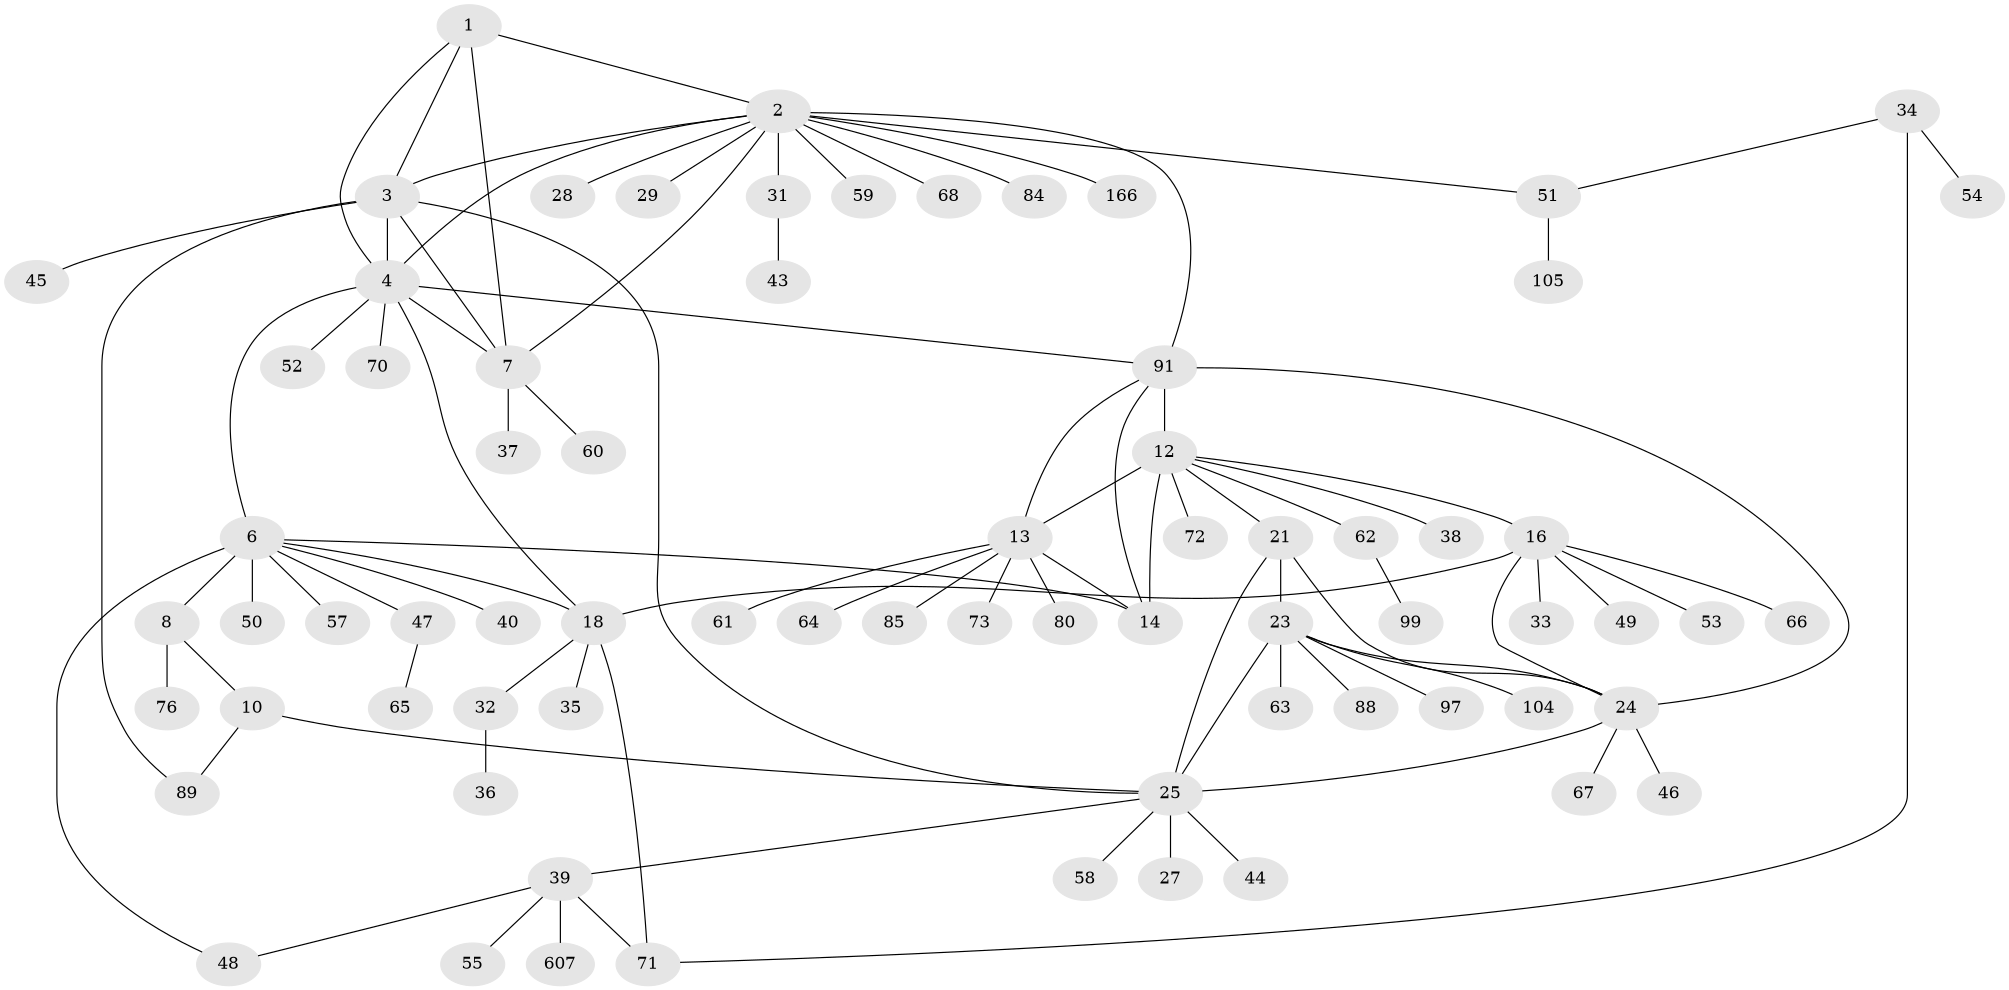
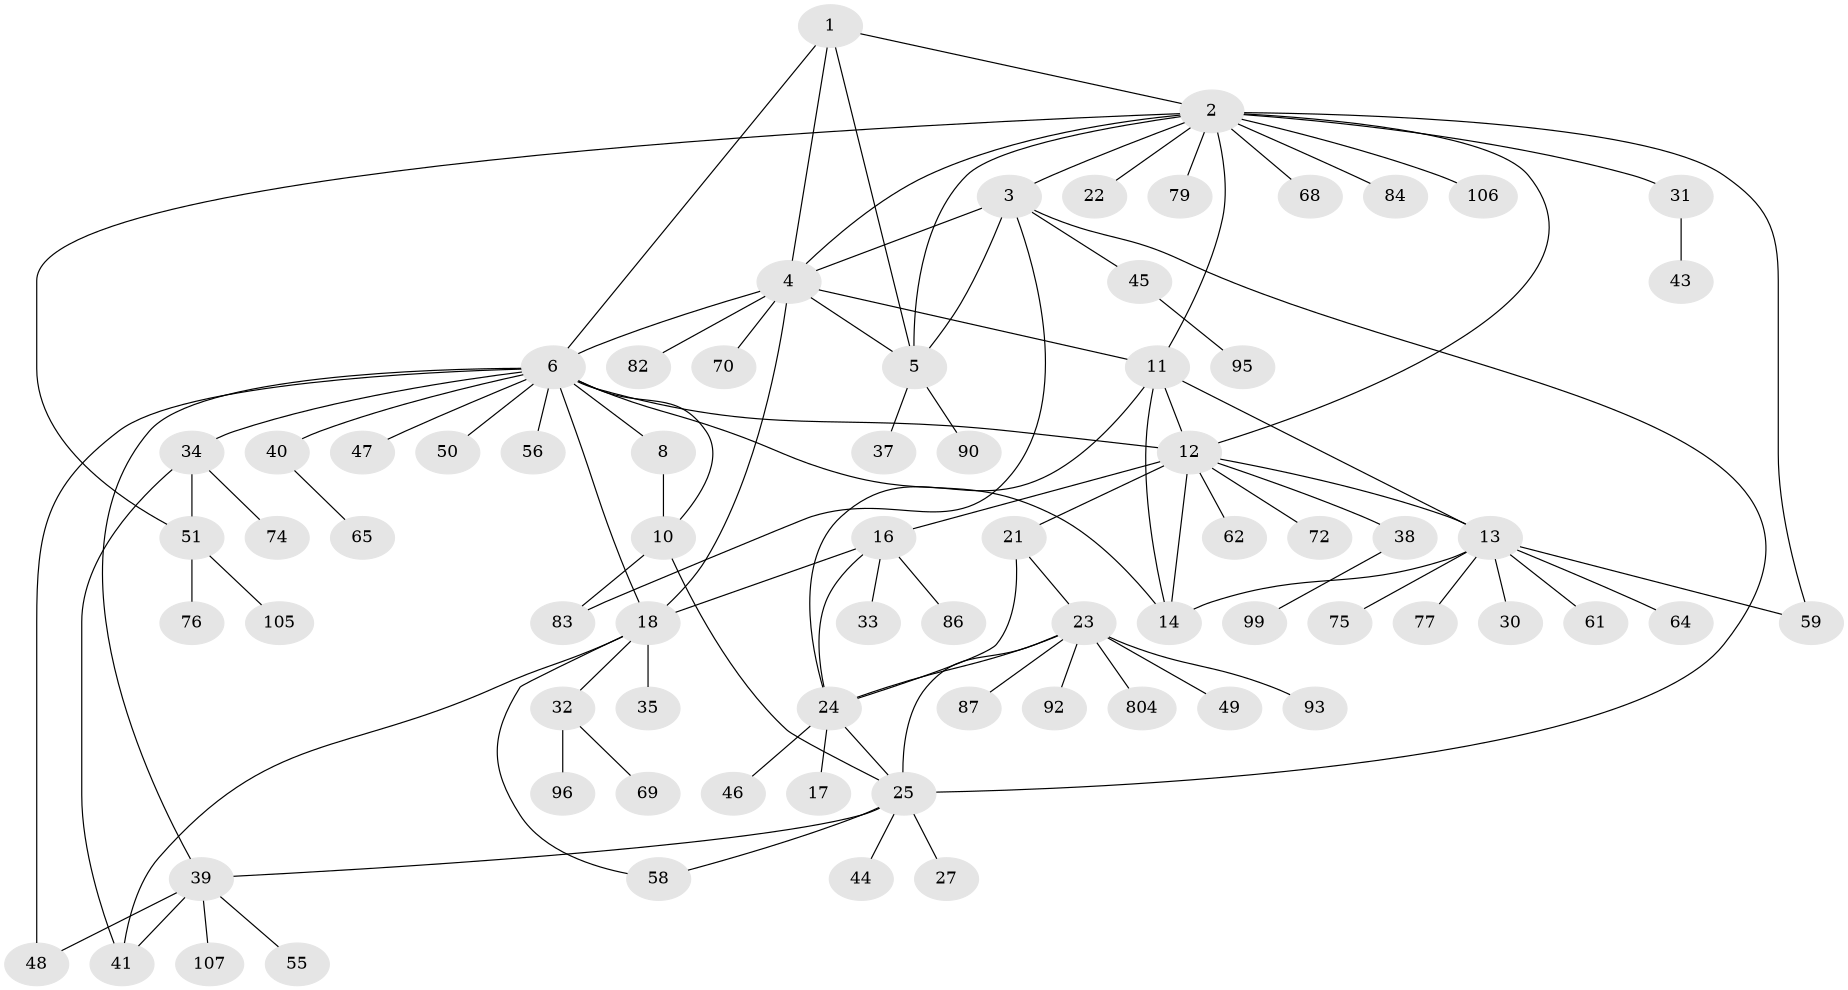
edge "1" -- "3": now "1" -- "6"
node "28": label "28" -> "22"
node "29": label "29" -> "79"
node "166": label "166" -> "106"
node "54": label "54" -> "74"
edge "2" -- "12": added
node "52": label "52" -> "82"
node "7": label "7" -> "5"
node "91": label "91" -> "11"
node "95": added
edge "6" -- "34": added
edge "6" -- "12": added
edge "6" -- "10": added
node "60": label "60" -> "90"
edge "6" -- "39": added
edge "62" -- "99": now "38" -- "99"
edge "16" -- "49": now "23" -- "49"
edge "13" -- "59": added
node "57": label "57" -> "56"
node "85": label "85" -> "75"
node "73": label "73" -> "77"
node "80": label "80" -> "30"
node "53": removed
node "66": label "66" -> "86"
edge "21" -- "25": removed
edge "8" -- "76": now "51" -- "76"
edge "47" -- "65": now "40" -- "65"
node "63": label "63" -> "93"
node "88": label "88" -> "87"
node "97": label "97" -> "92"
node "104": label "104" -> "804"
edge "18" -- "58": added
node "89": label "89" -> "83"
node "36": label "36" -> "96"
node "69": added
node "67": label "67" -> "17"
node "607": label "607" -> "107"
node "71": label "71" -> "41"
